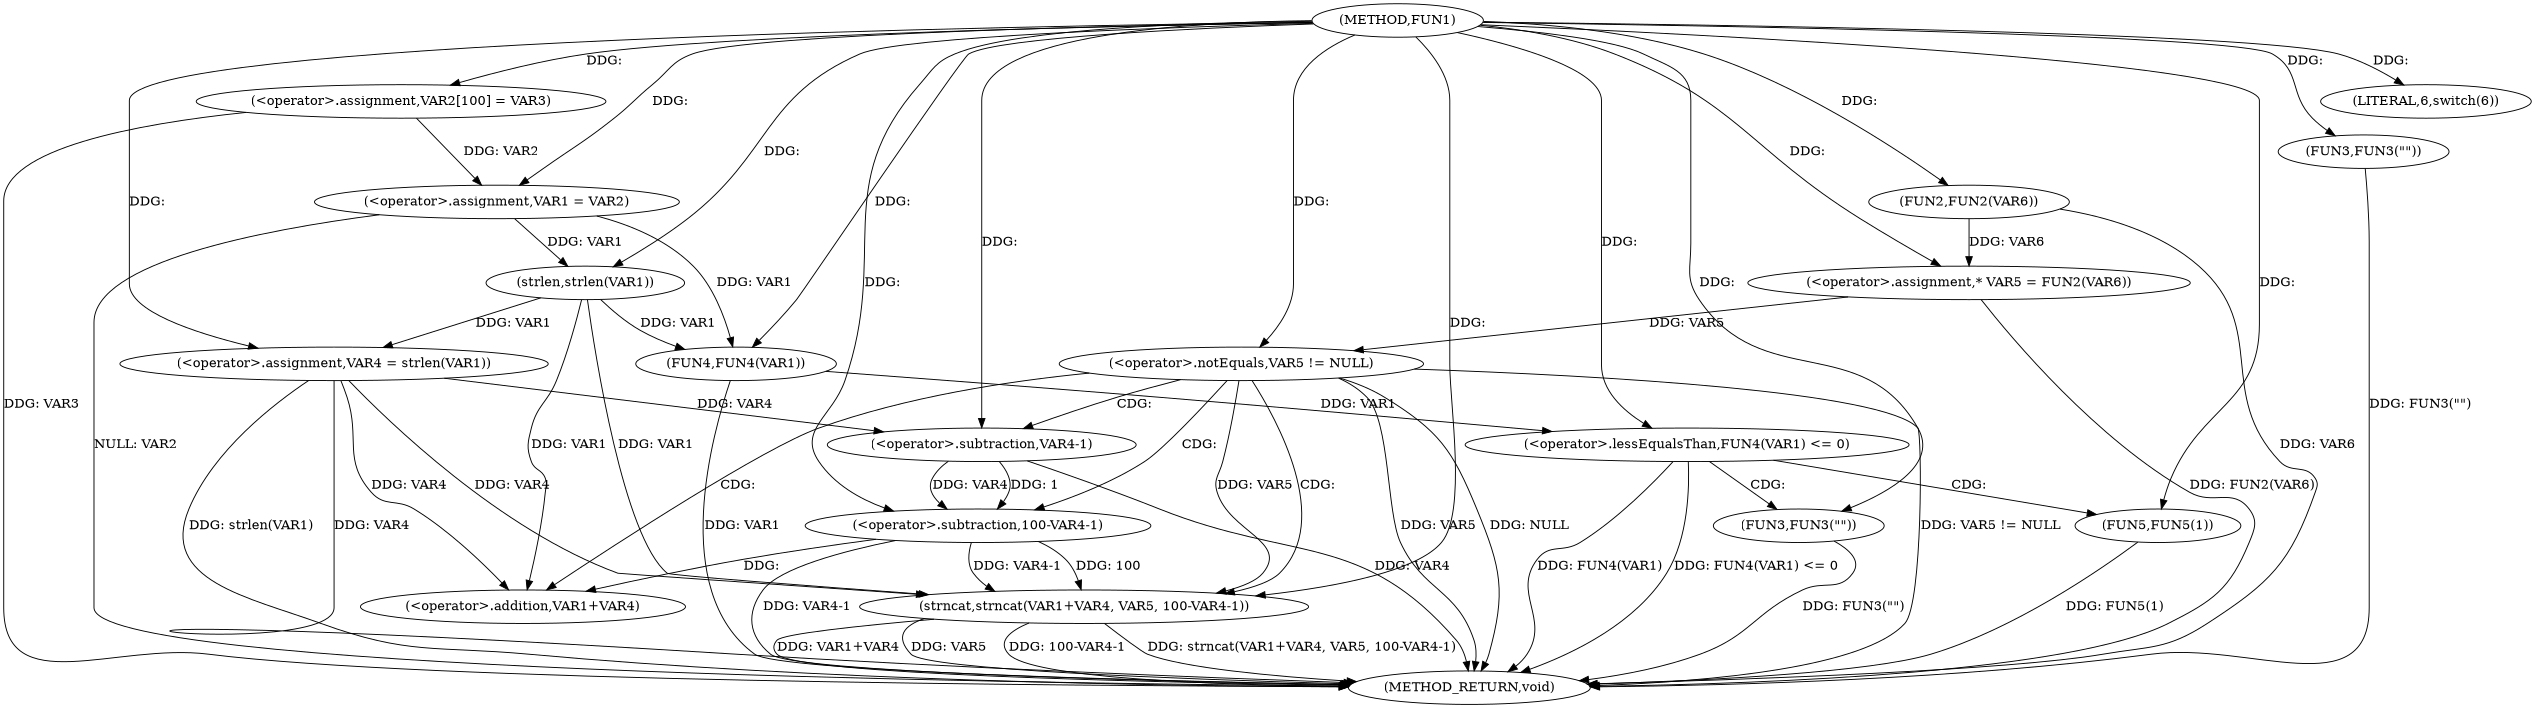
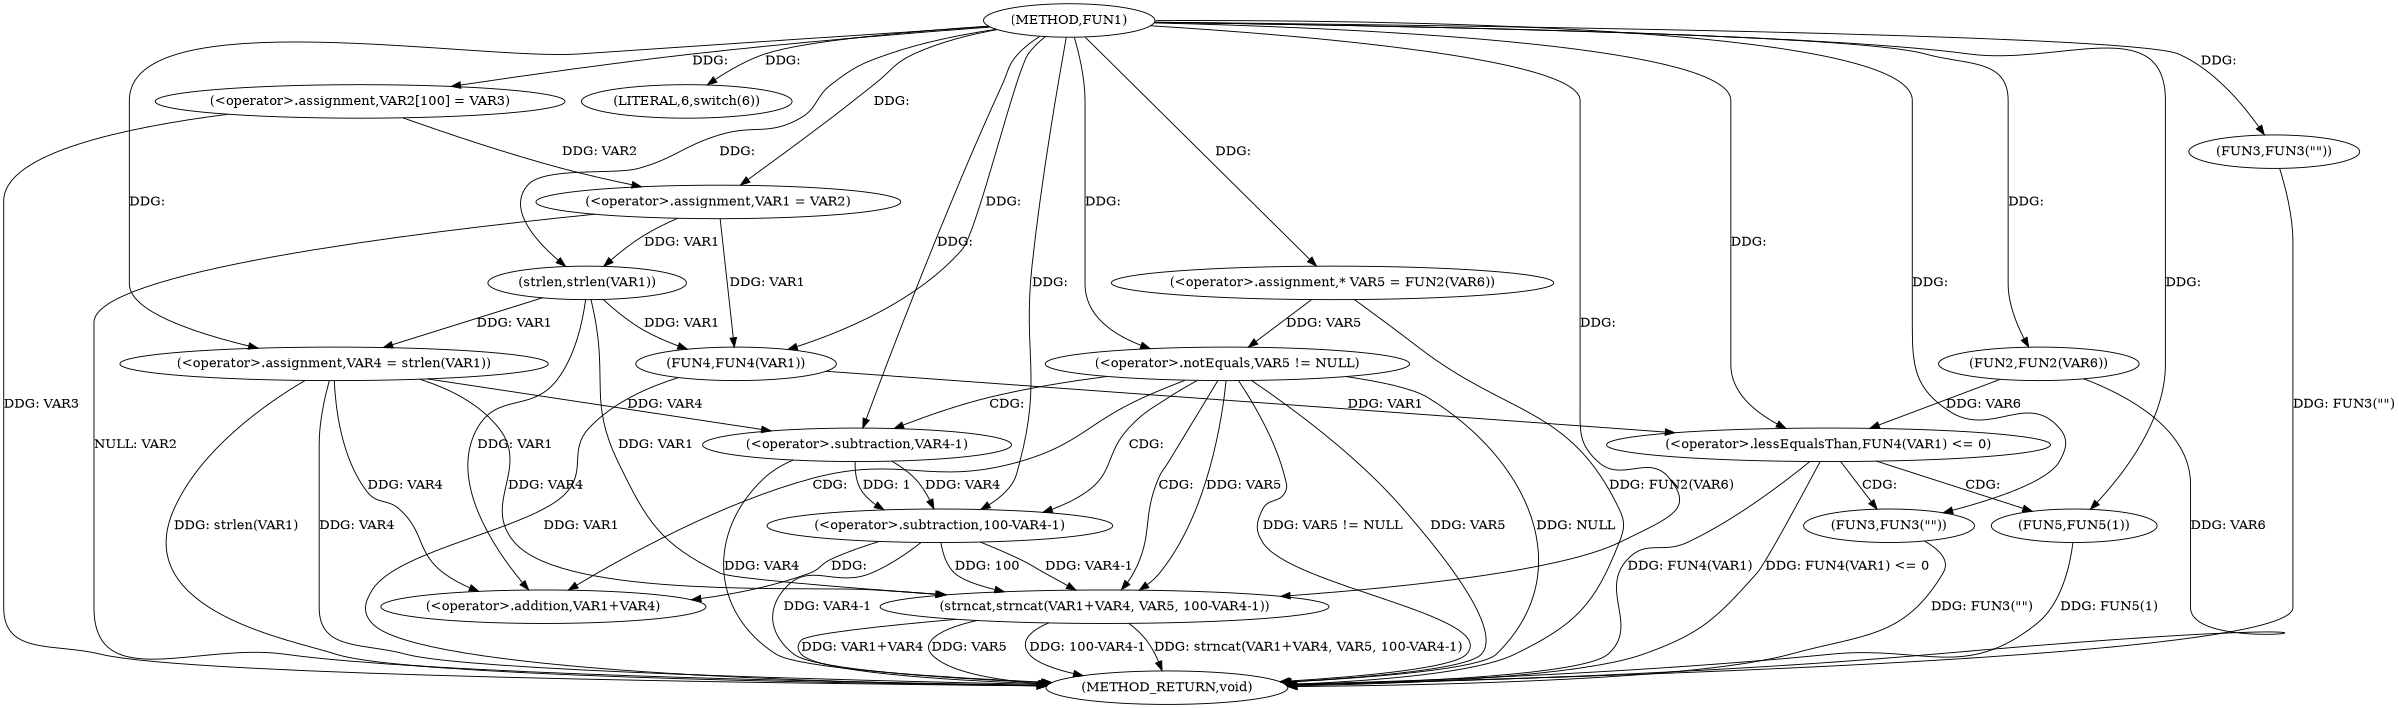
edge "(FUN2,FUN2(VAR6))" -> "(<operator>.assignment,* VAR5 = FUN2(VAR6))": now "(FUN2,FUN2(VAR6))" -> "(<operator>.lessEqualsThan,FUN4(VAR1) <= 0)"
